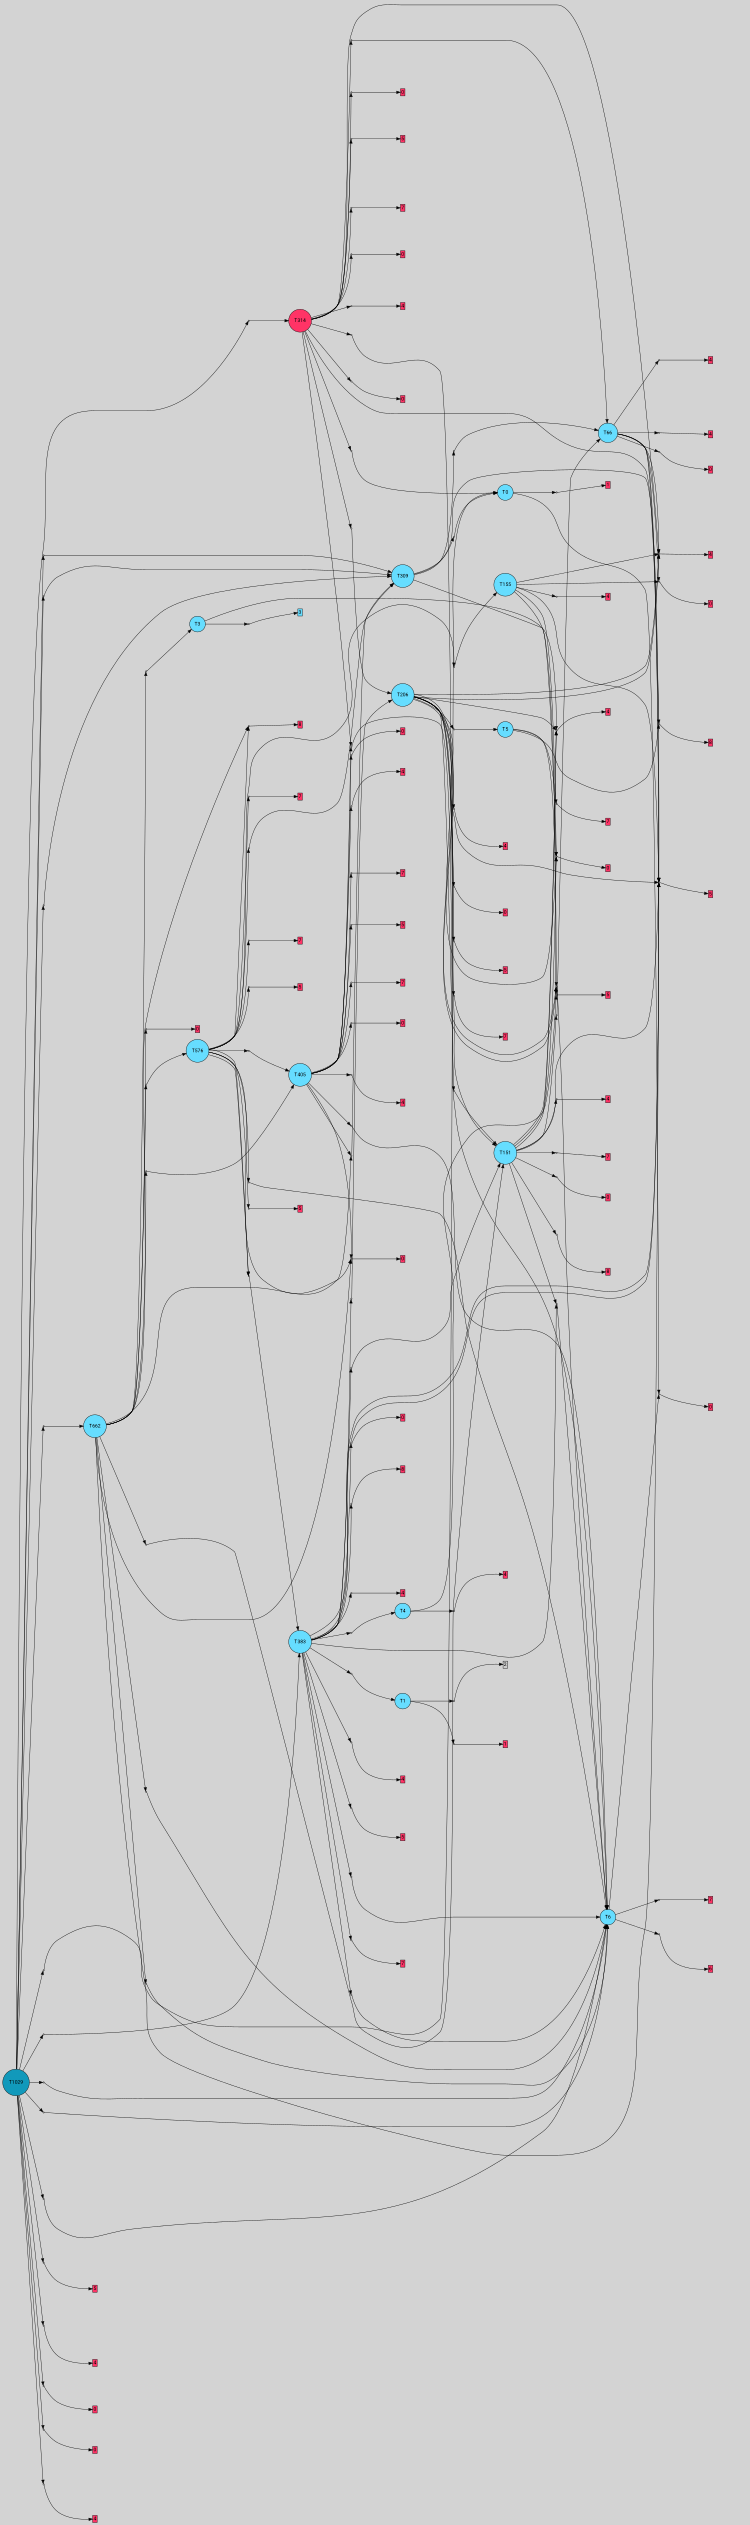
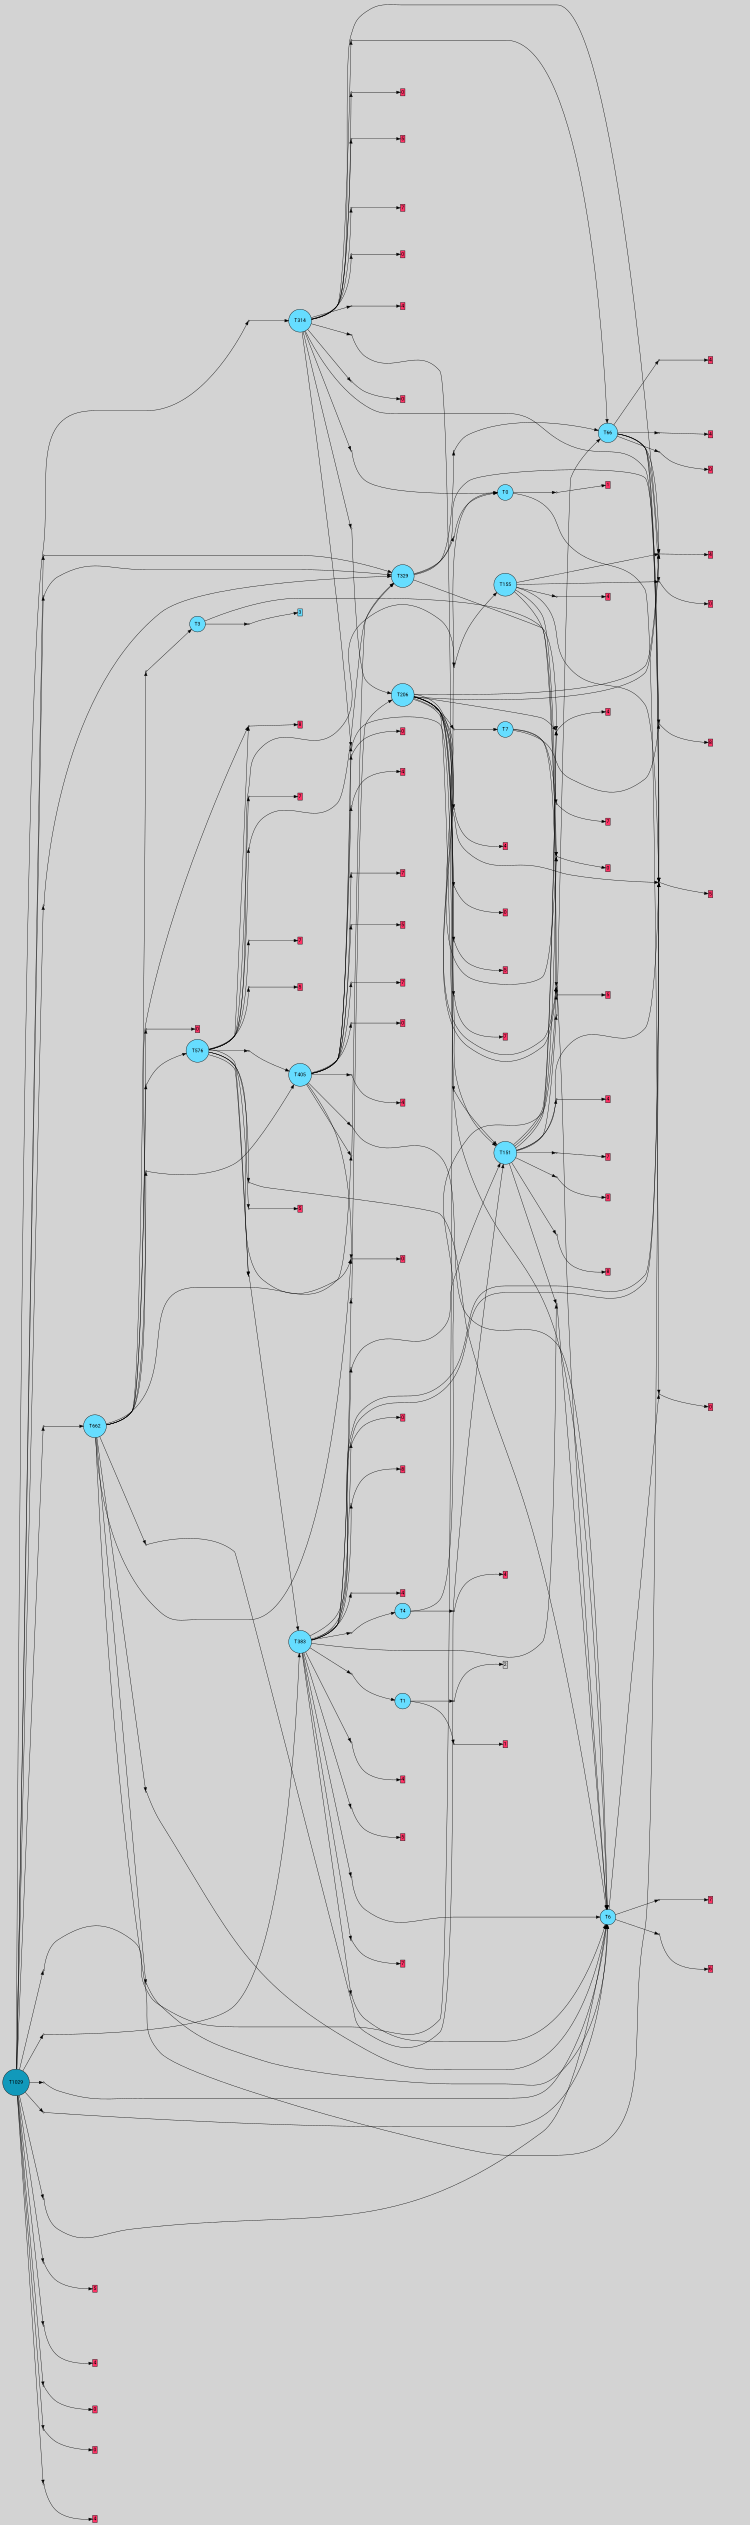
node "T314": fillcolor #ff3366 -> #66ddff
node "T309": label "T309" -> "T329"
node "T5": label "T5" -> "T7"
